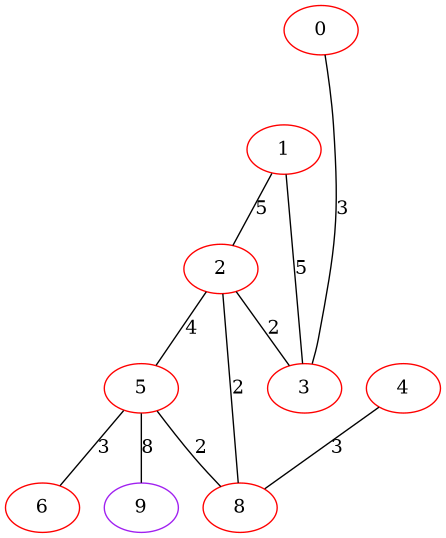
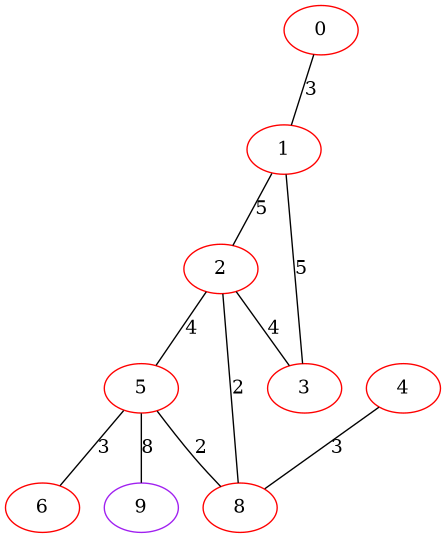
edge "0" -- "3": now "0" -- "1"
edge "2" -- "3": label "2" -> "4"
